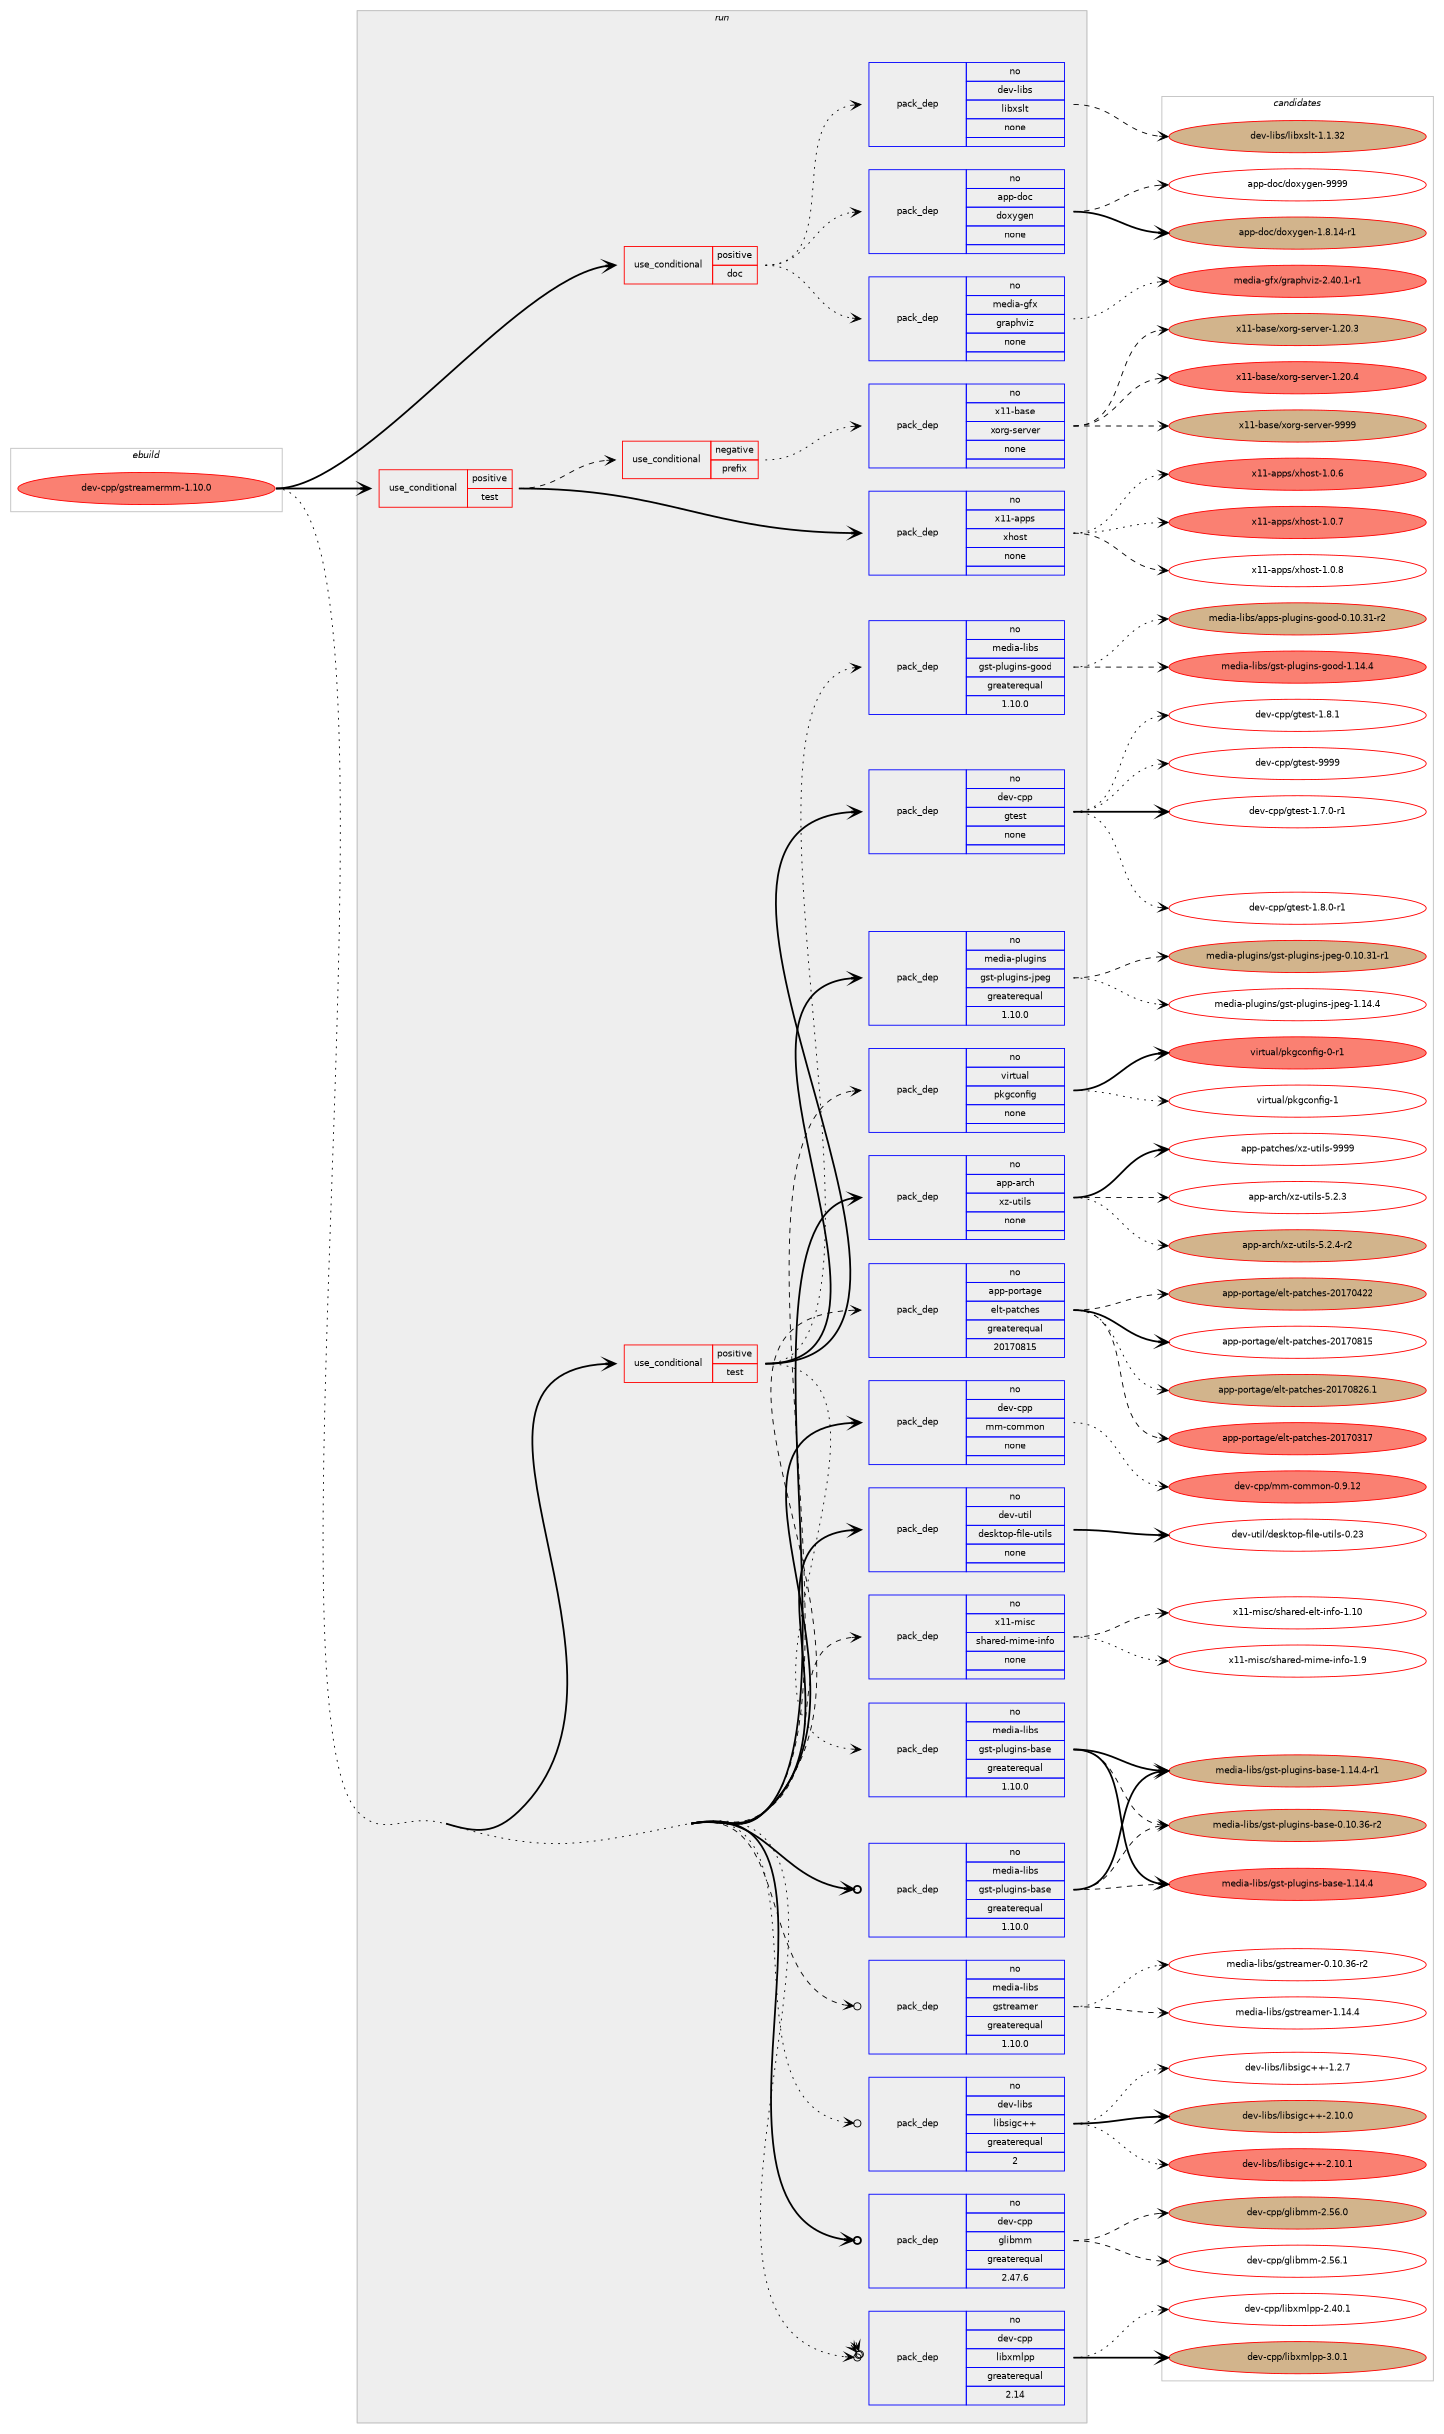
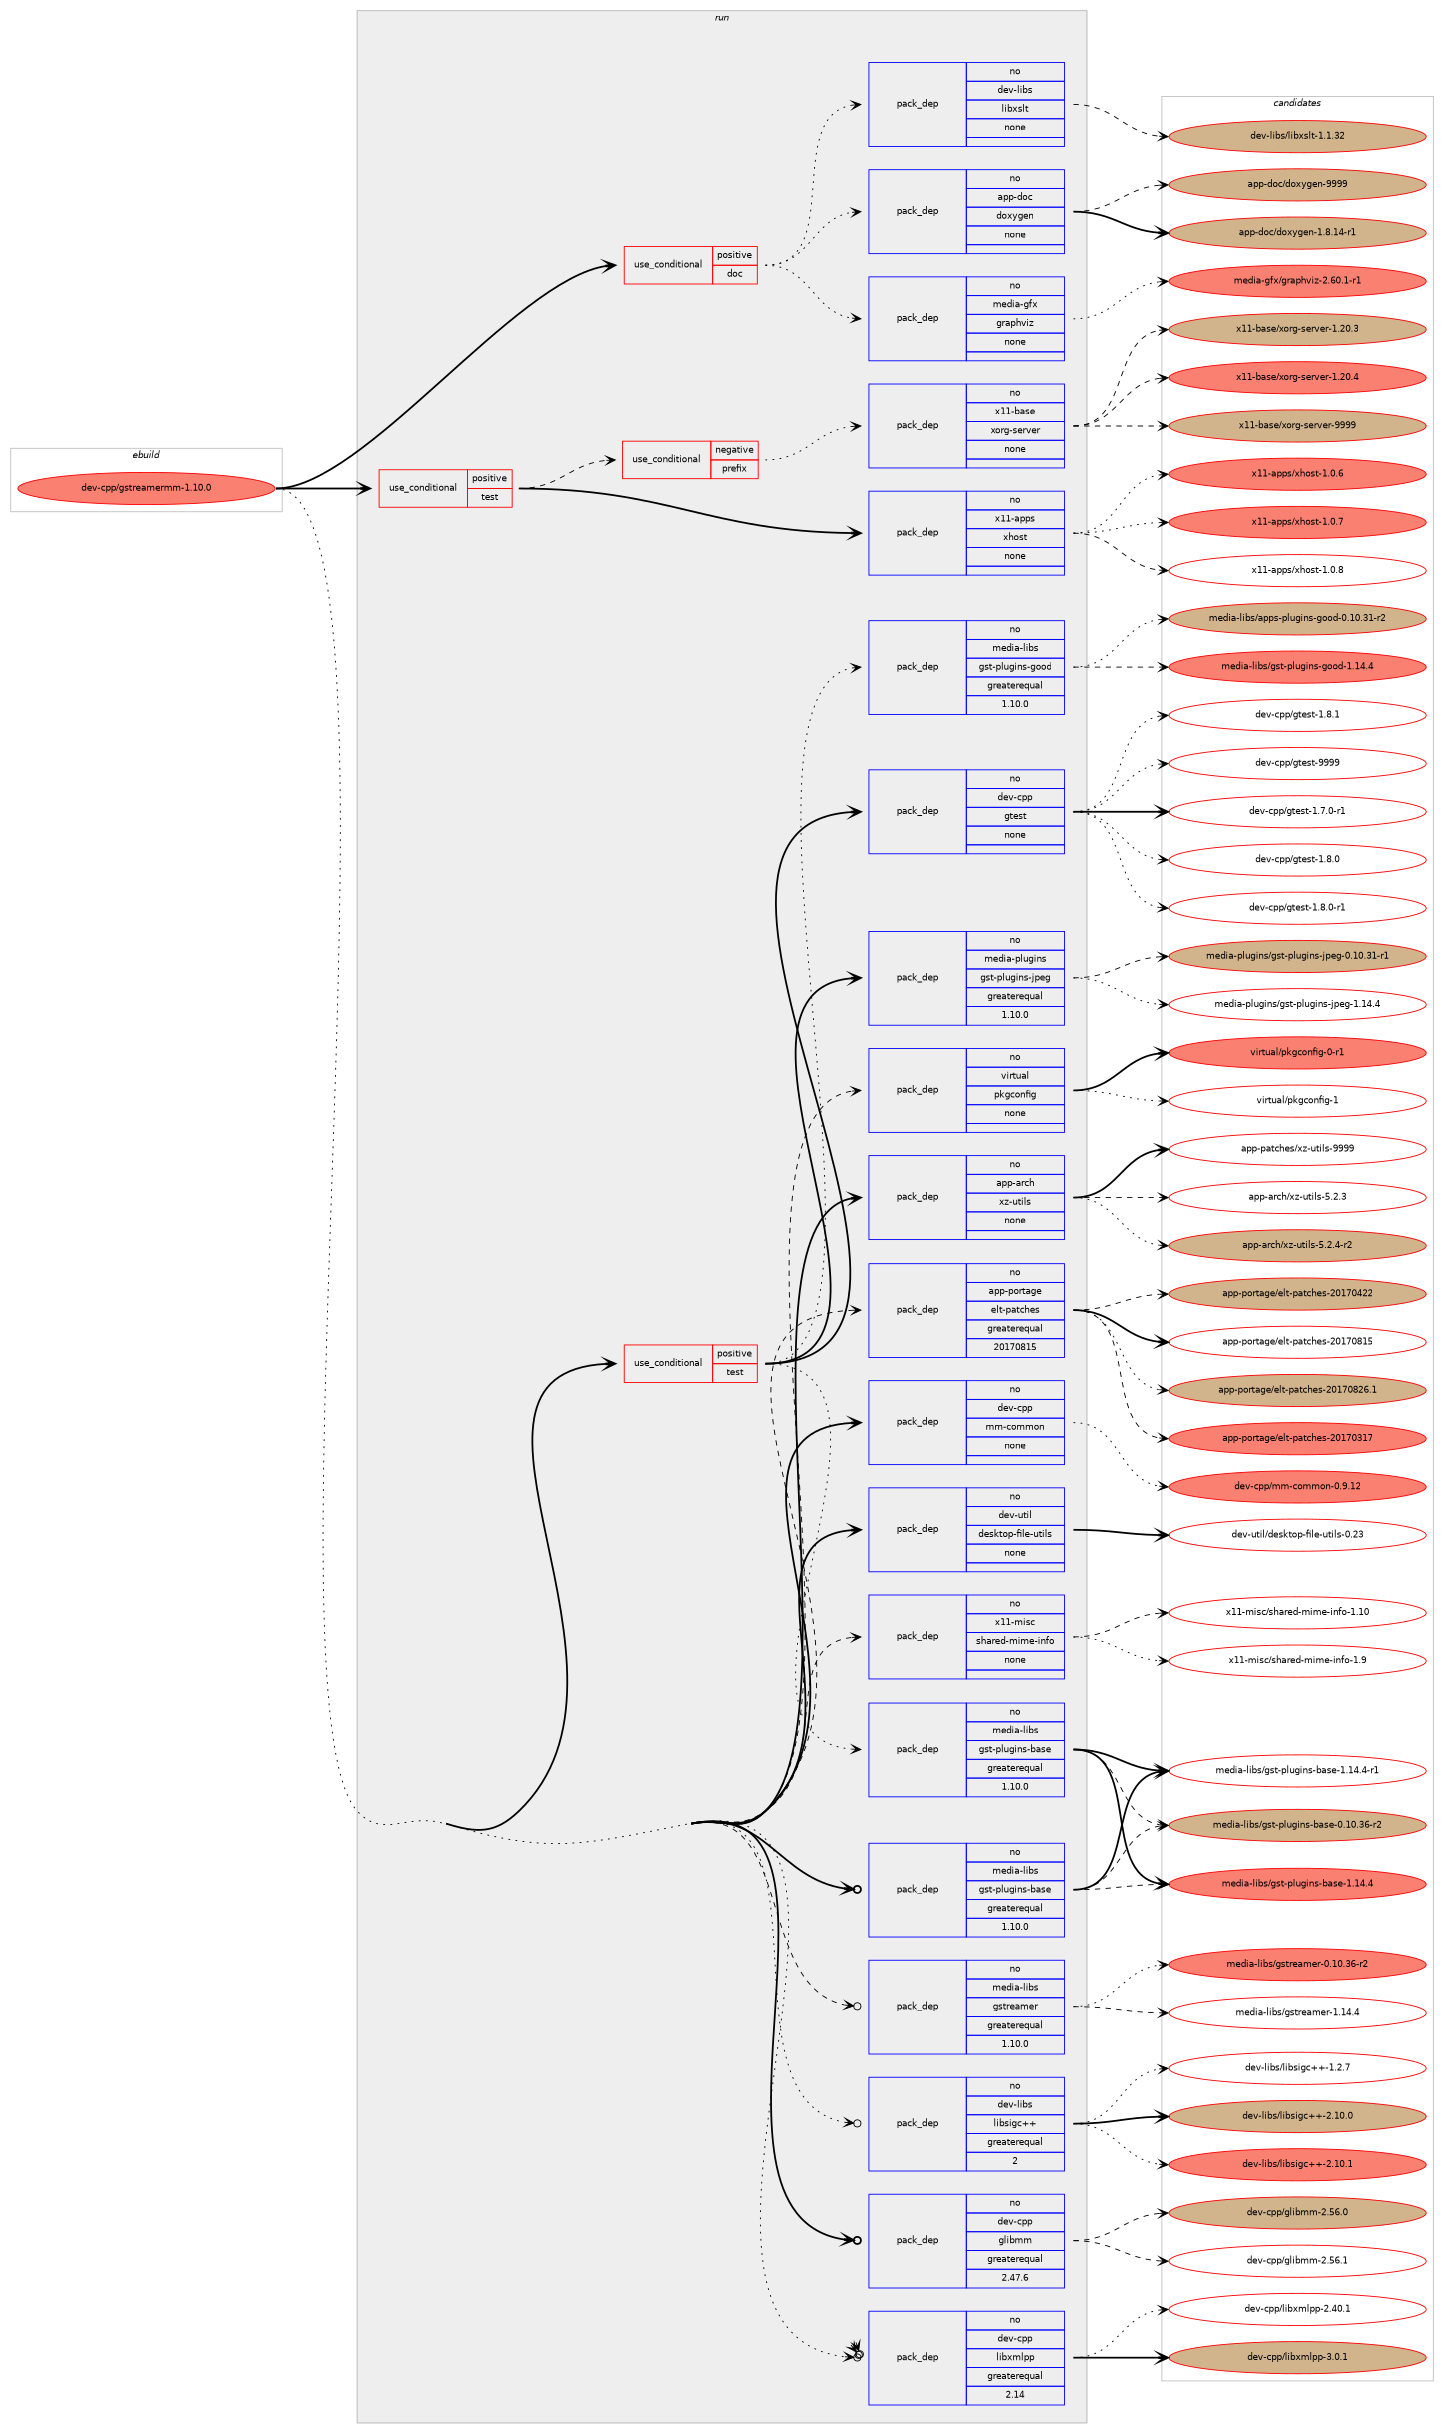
node "app-doc/doxygen-9999": fillcolor white -> tan
node "media-gfx/graphviz-2.40.1-r1": label "media-gfx/graphviz-2.40.1-r1" -> "media-gfx/graphviz-2.60.1-r1"
node "dev-cpp/gtest-1.8.0": added
node "x11-misc/shared-elt-info-1.10": label "x11-misc/shared-elt-info-1.10" -> "x11-misc/shared-mime-info-1.10"
node "media-libs/gst-plugins-base-1.14.4-r1": fillcolor tan -> white
node "media-libs/gstreamer-0.10.36-r2": fillcolor white -> salmon
